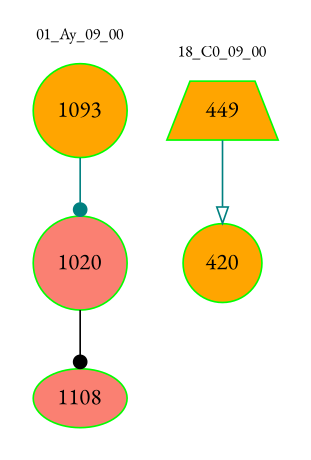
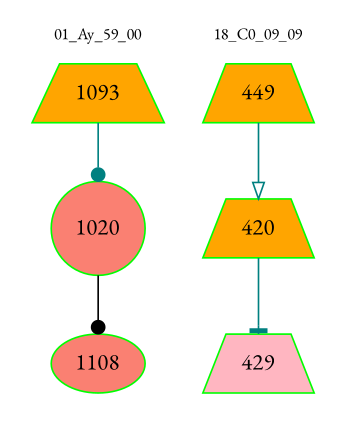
cluster "01_Ay_09_00": label "01_Ay_09_00" -> "01_Ay_59_00"
cluster "18_C0_09_00": label "18_C0_09_00" -> "18_C0_09_09"
node "1093": shape circle -> trapezium
node "420": shape circle -> trapezium
node "429": added
